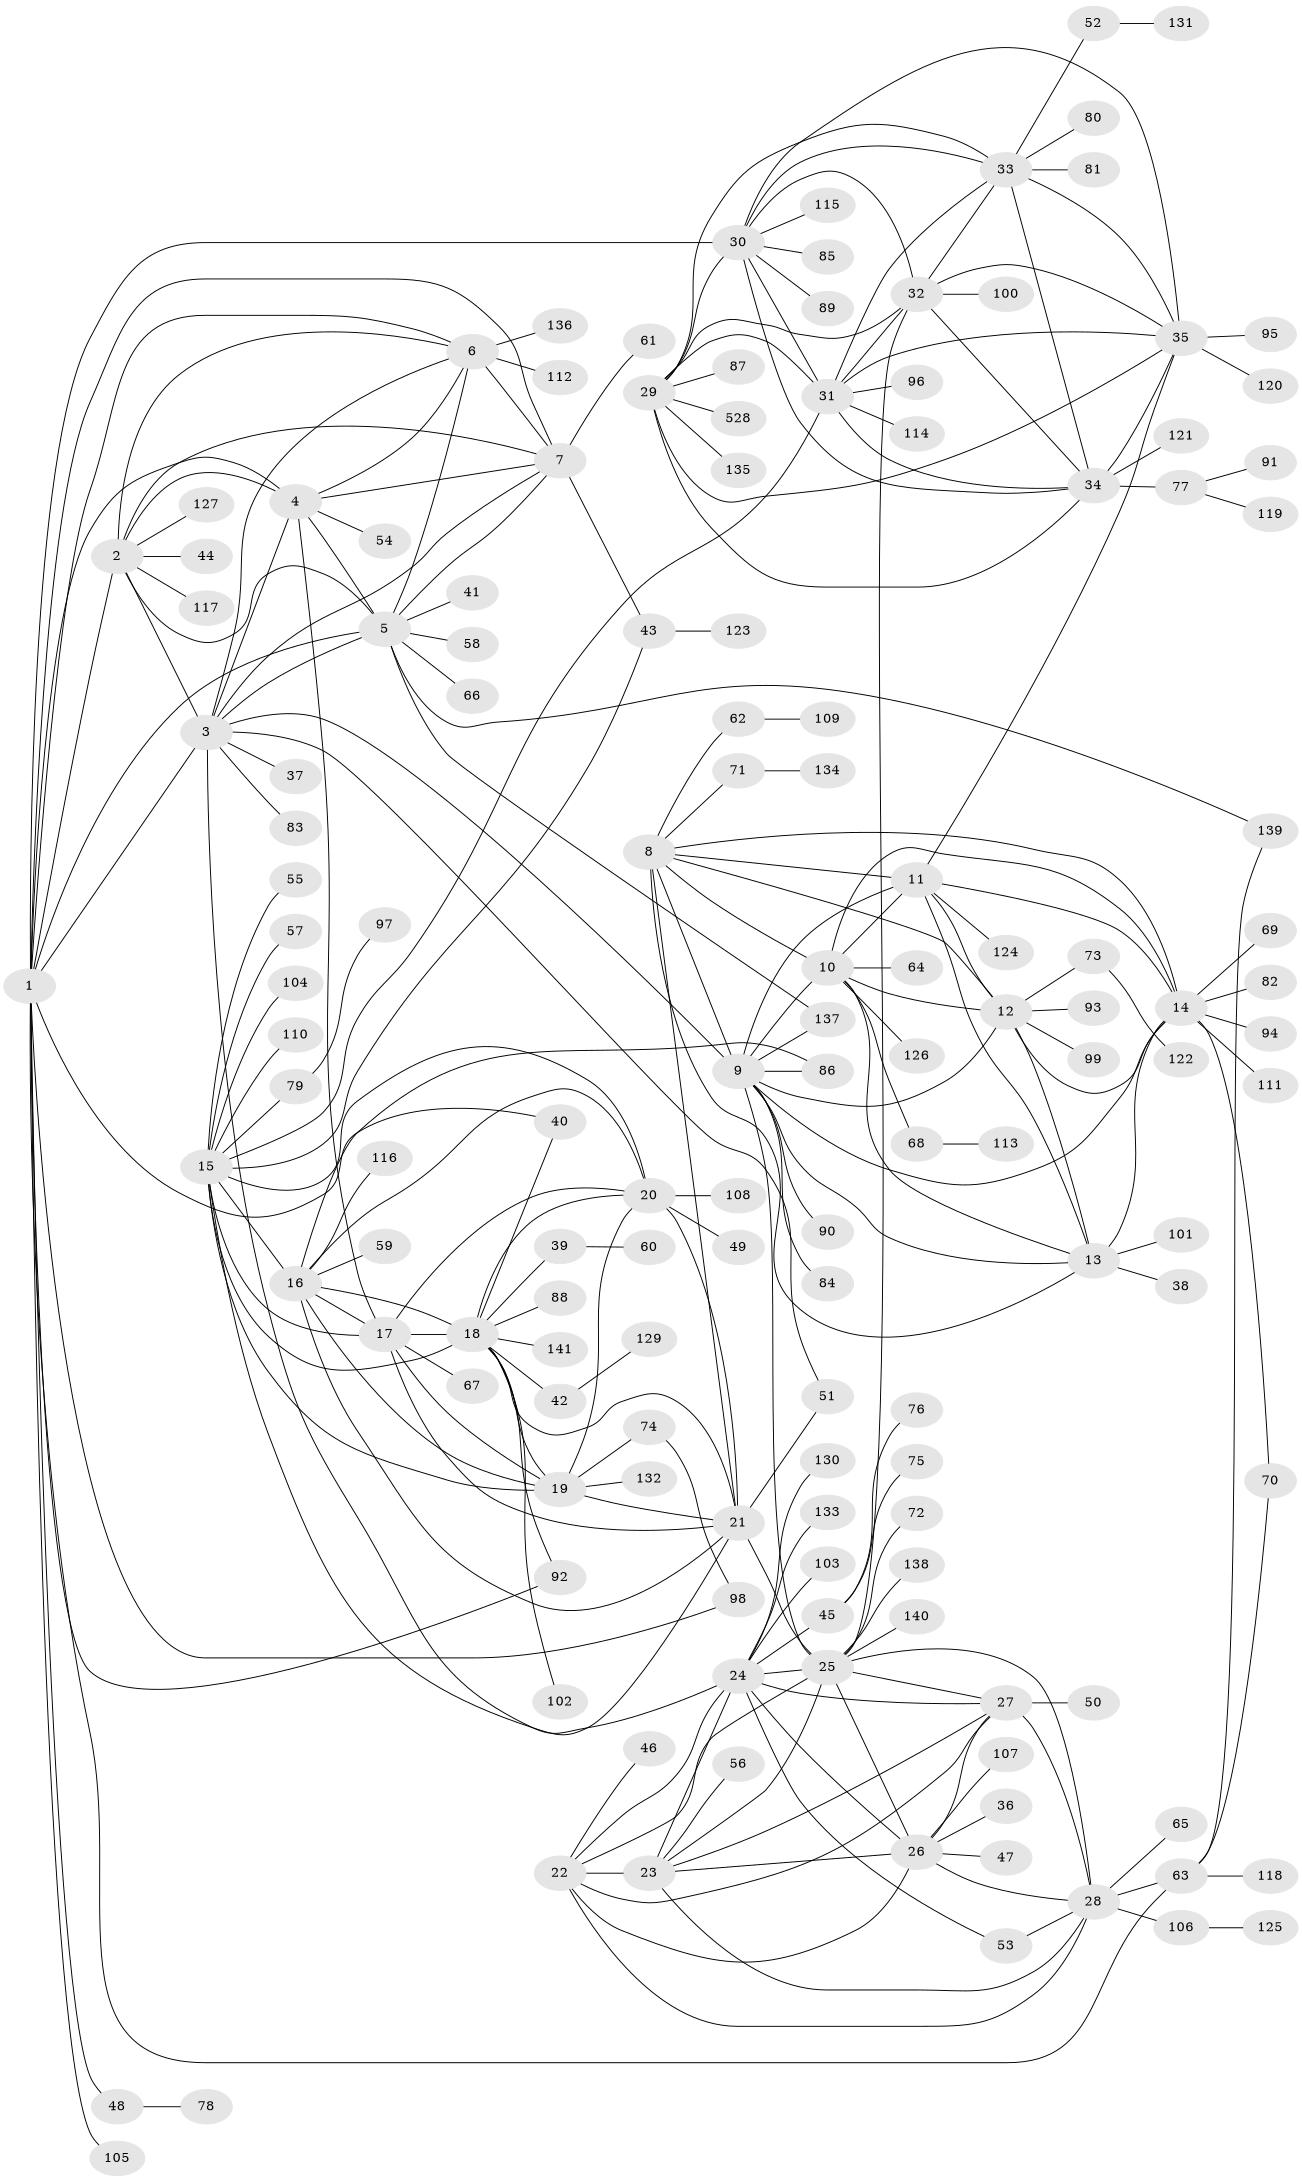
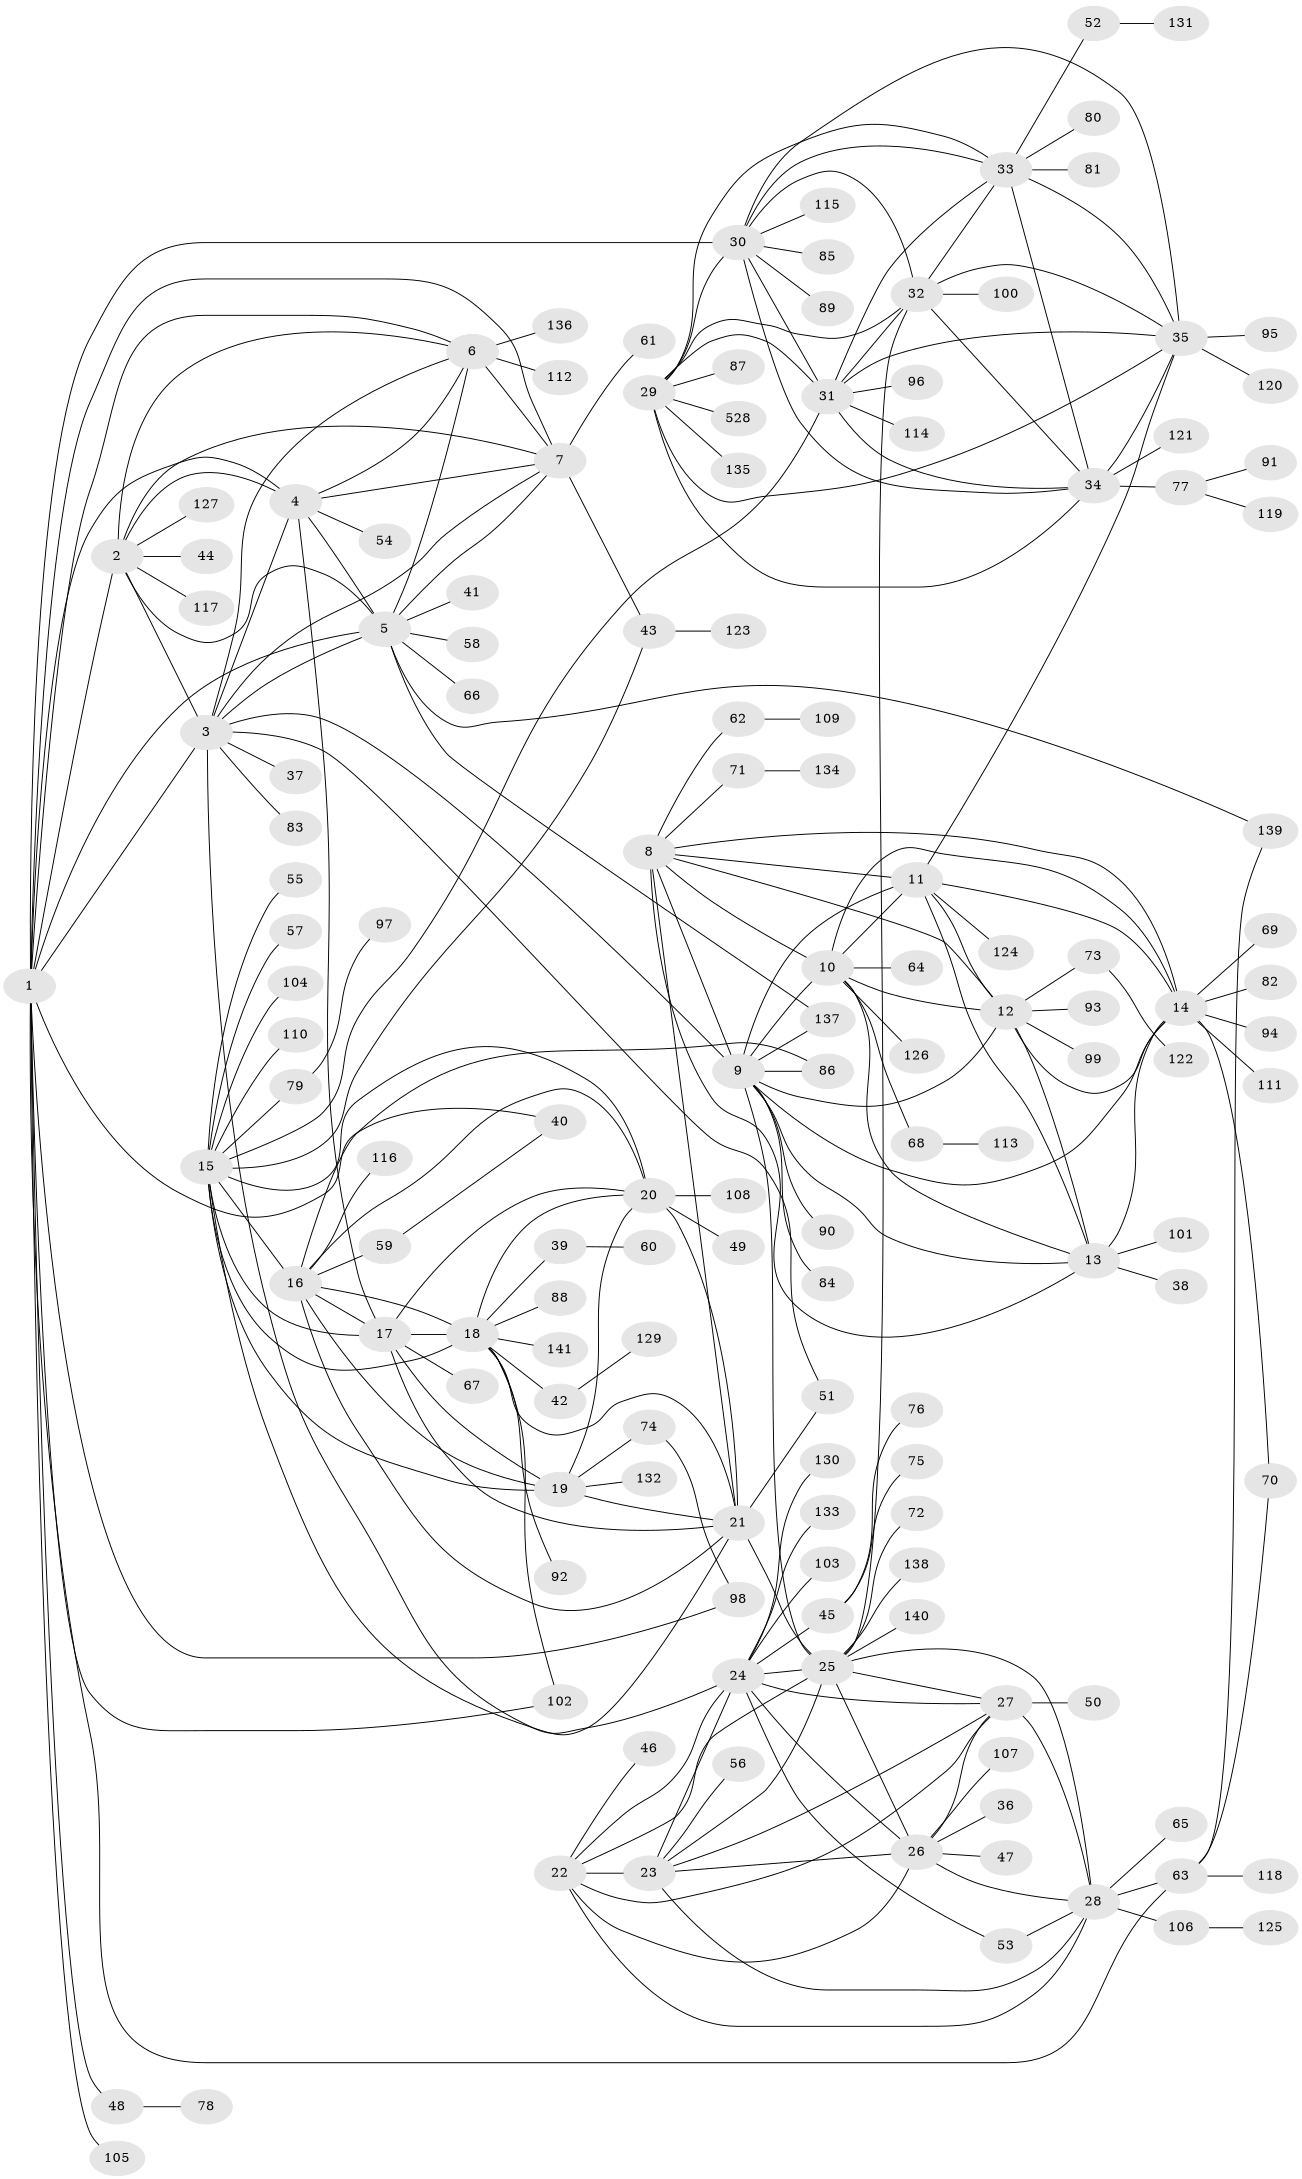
edge "40" -- "18": now "40" -- "59"
edge "18" -- "19": removed
edge "1" -- "92": now "1" -- "102"
